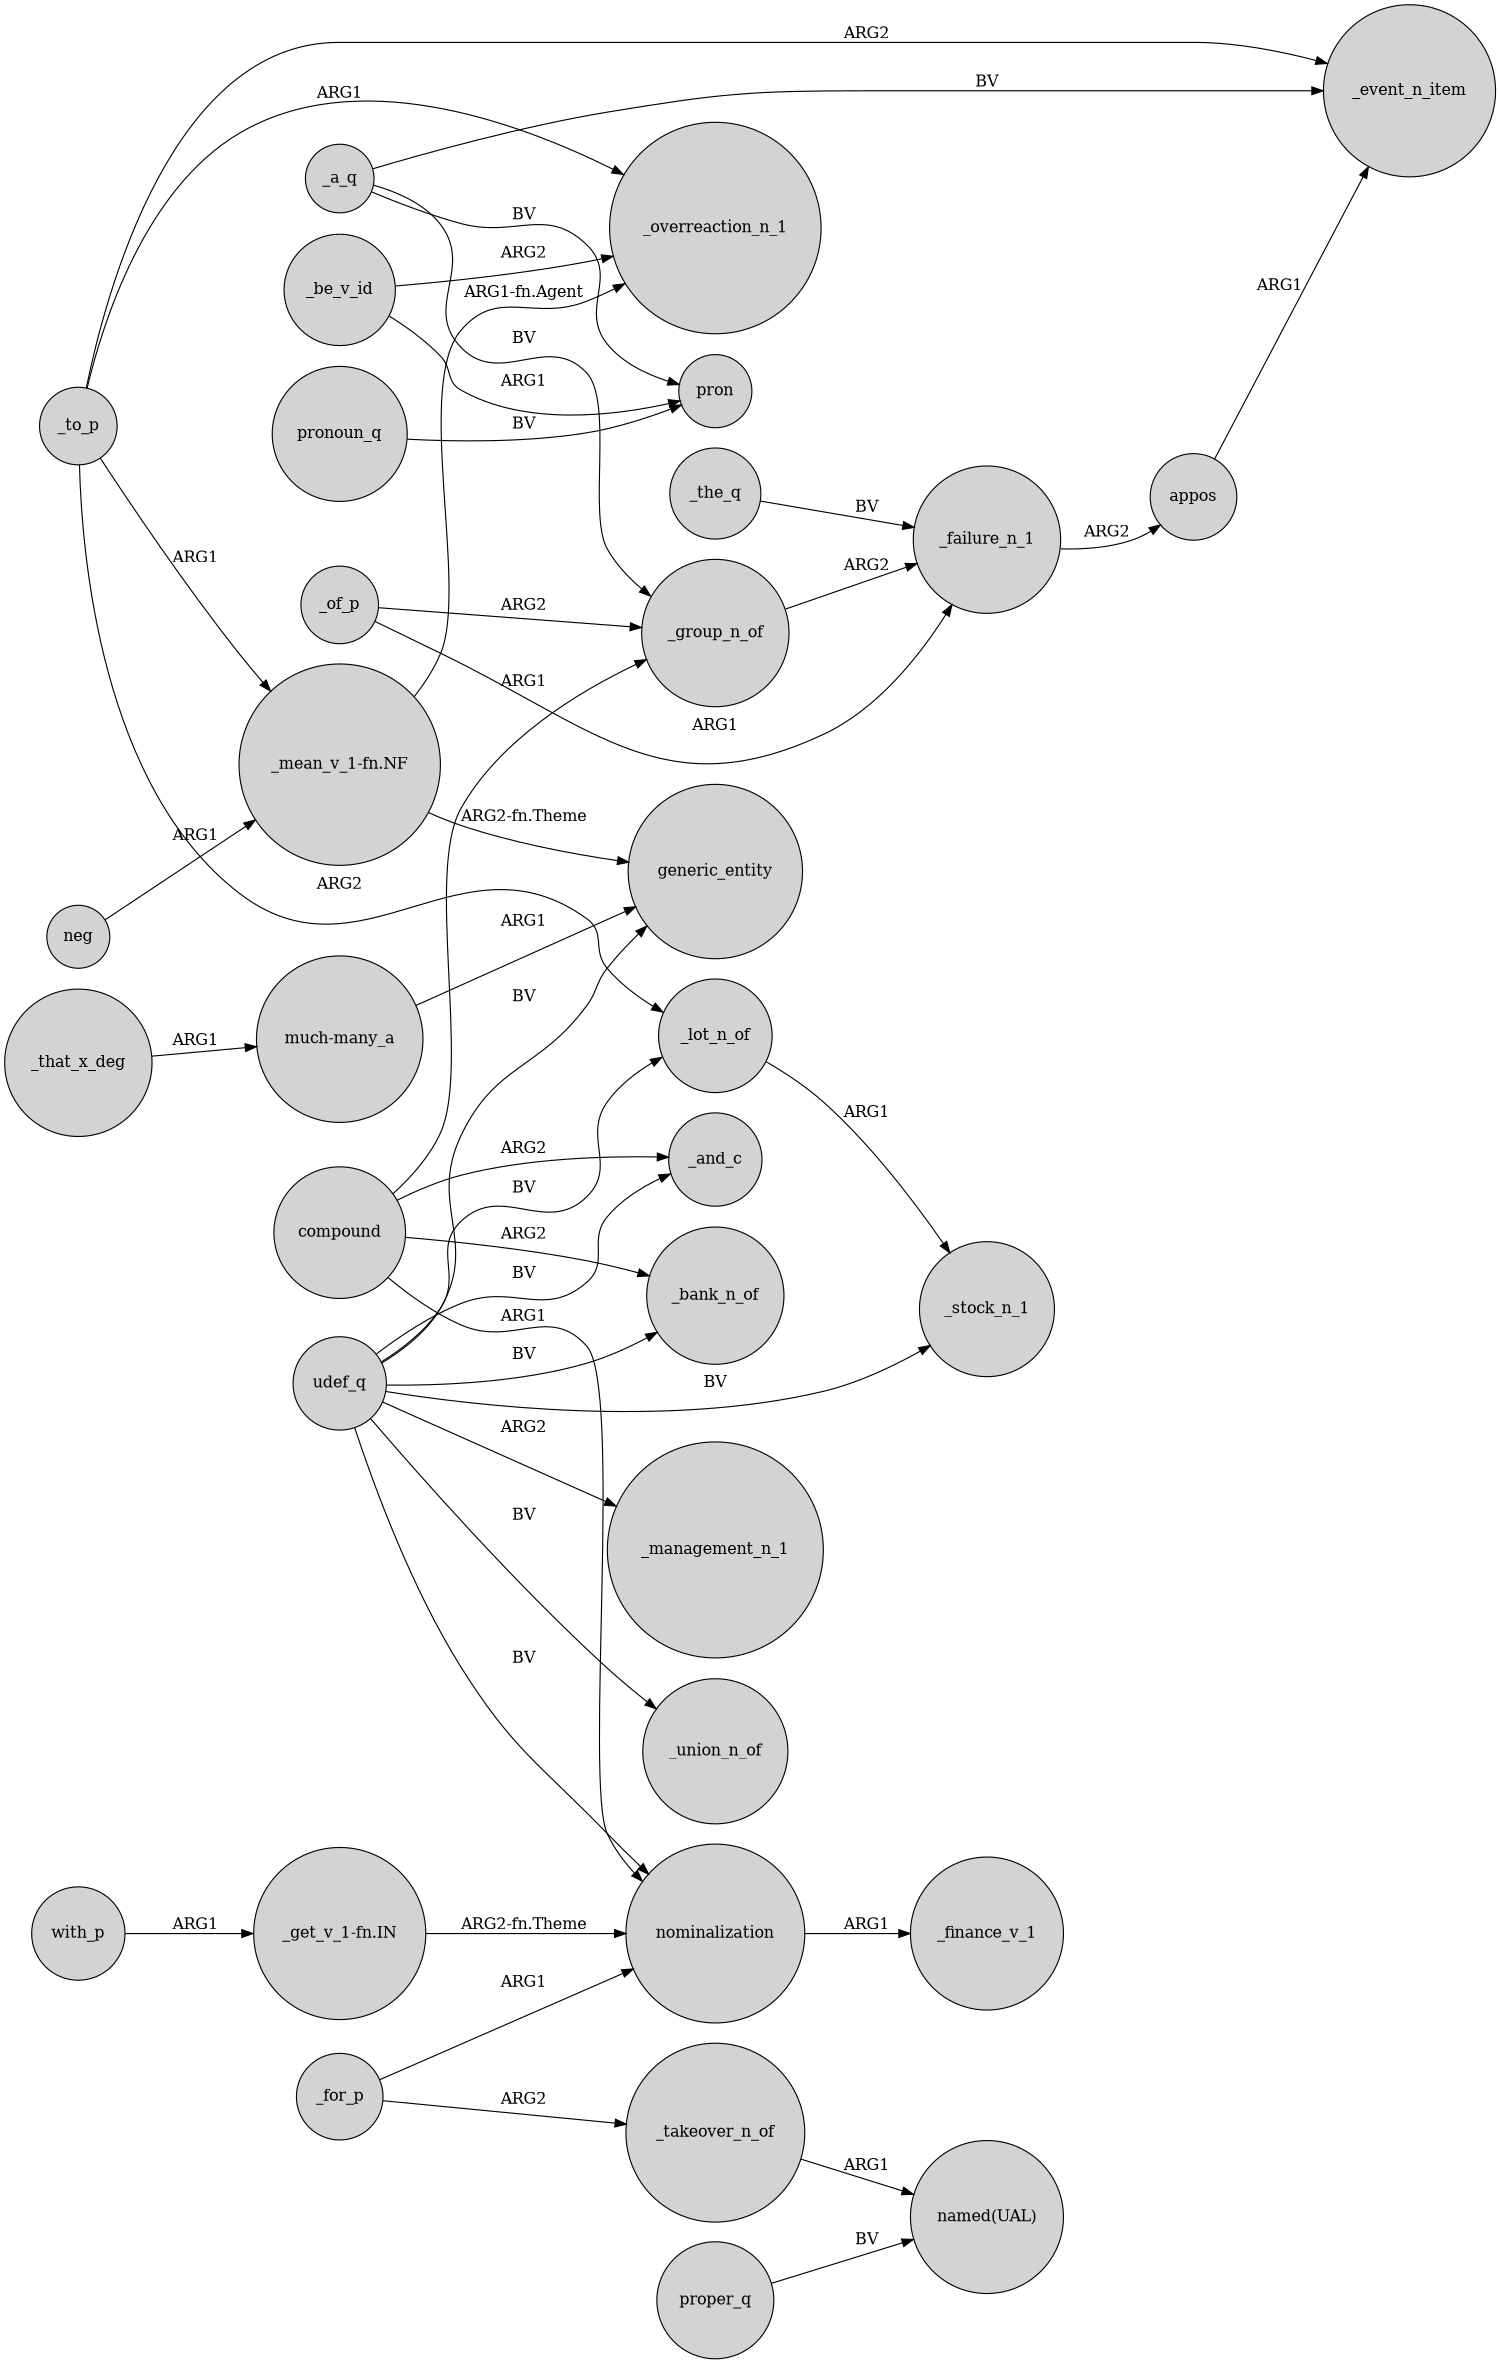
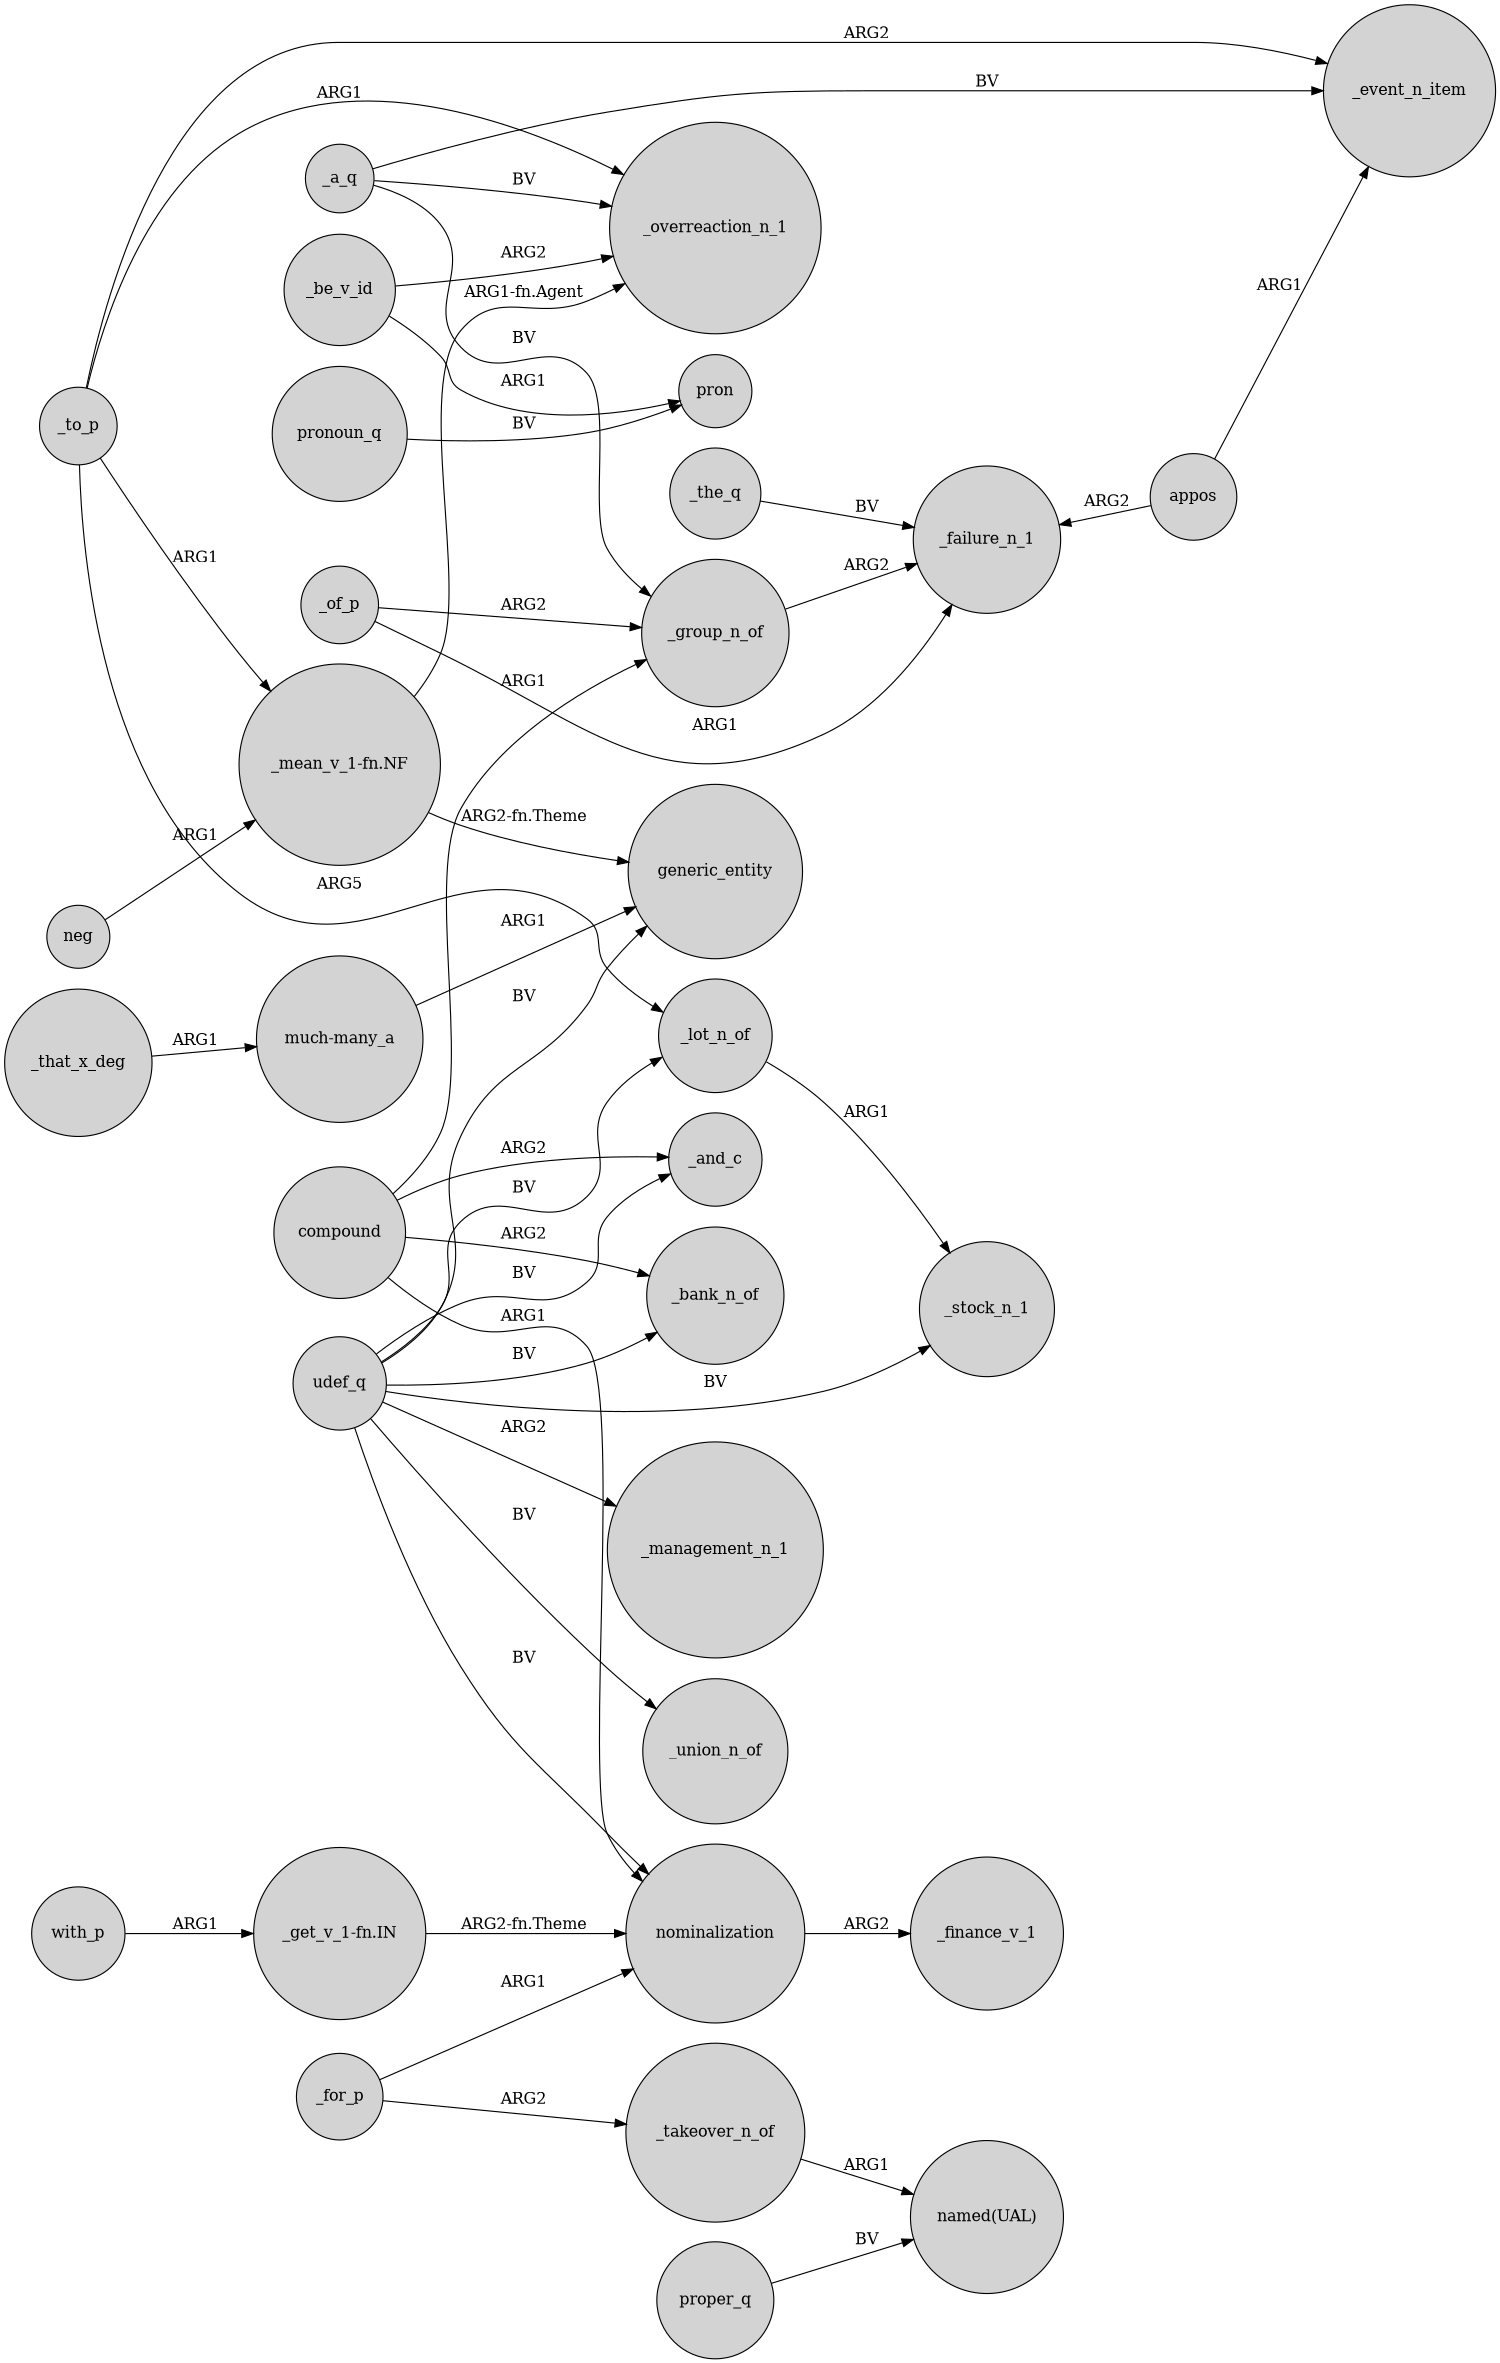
edge "_a_q" -> "pron": now "_a_q" -> "_overreaction_n_1"
edge "_failure_n_1" -> "appos": reversed
edge "_to_p" -> "_lot_n_of": label "ARG2" -> "ARG5"
edge "nominalization" -> "_finance_v_1": label "ARG1" -> "ARG2"
